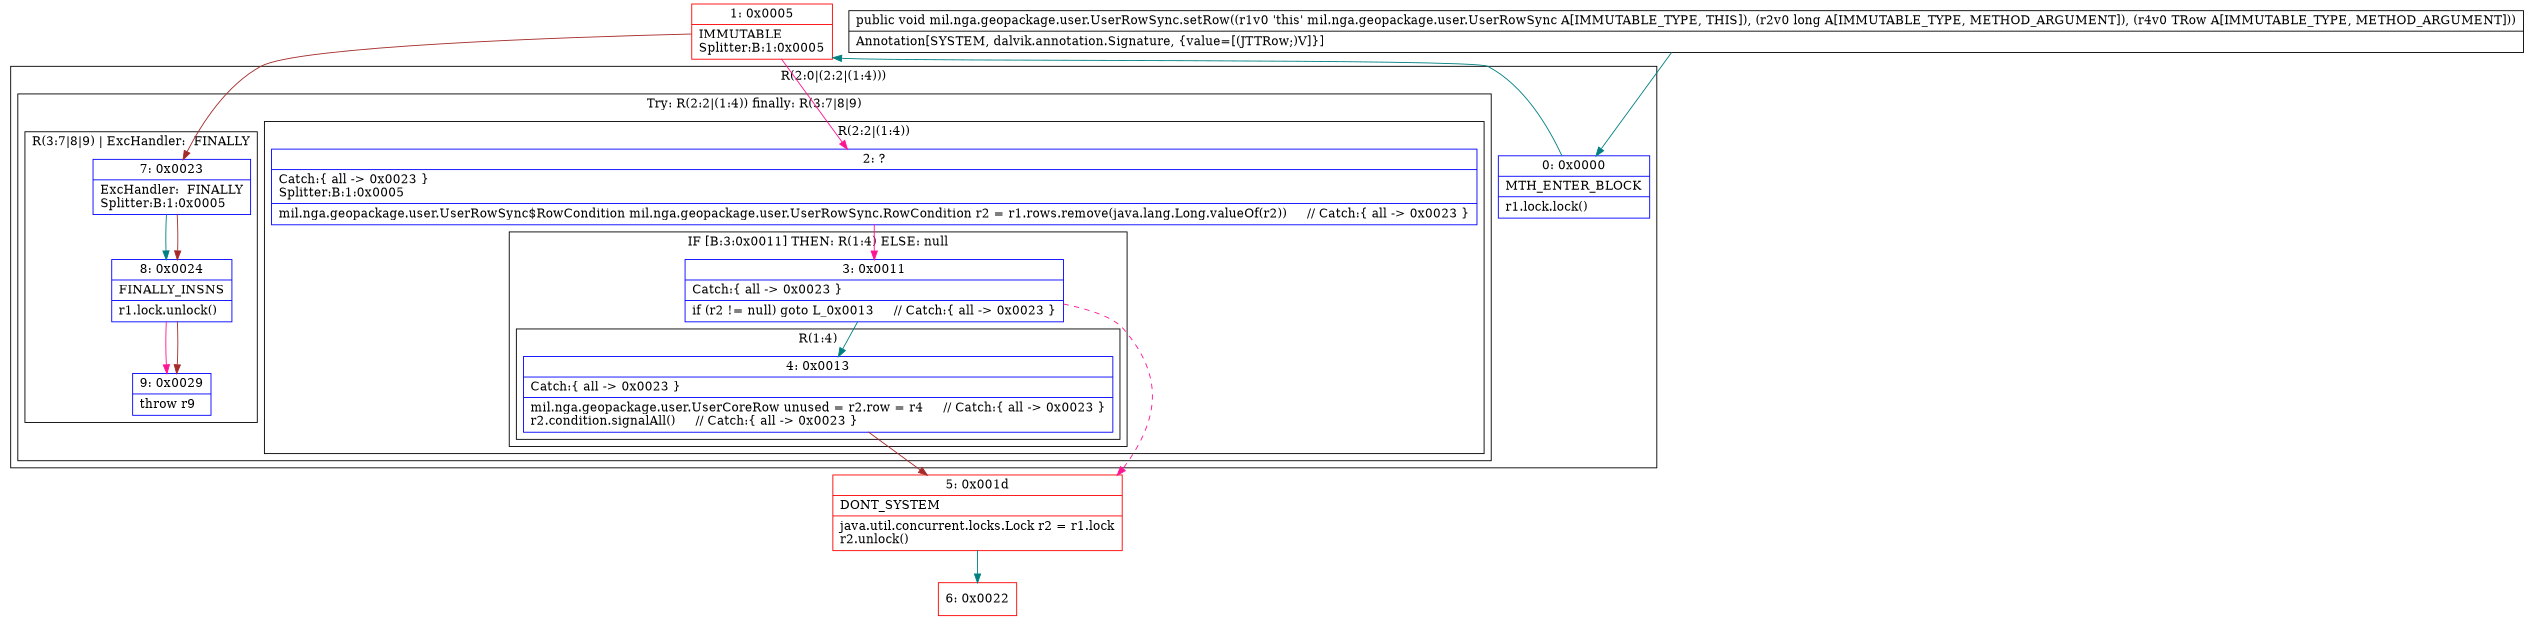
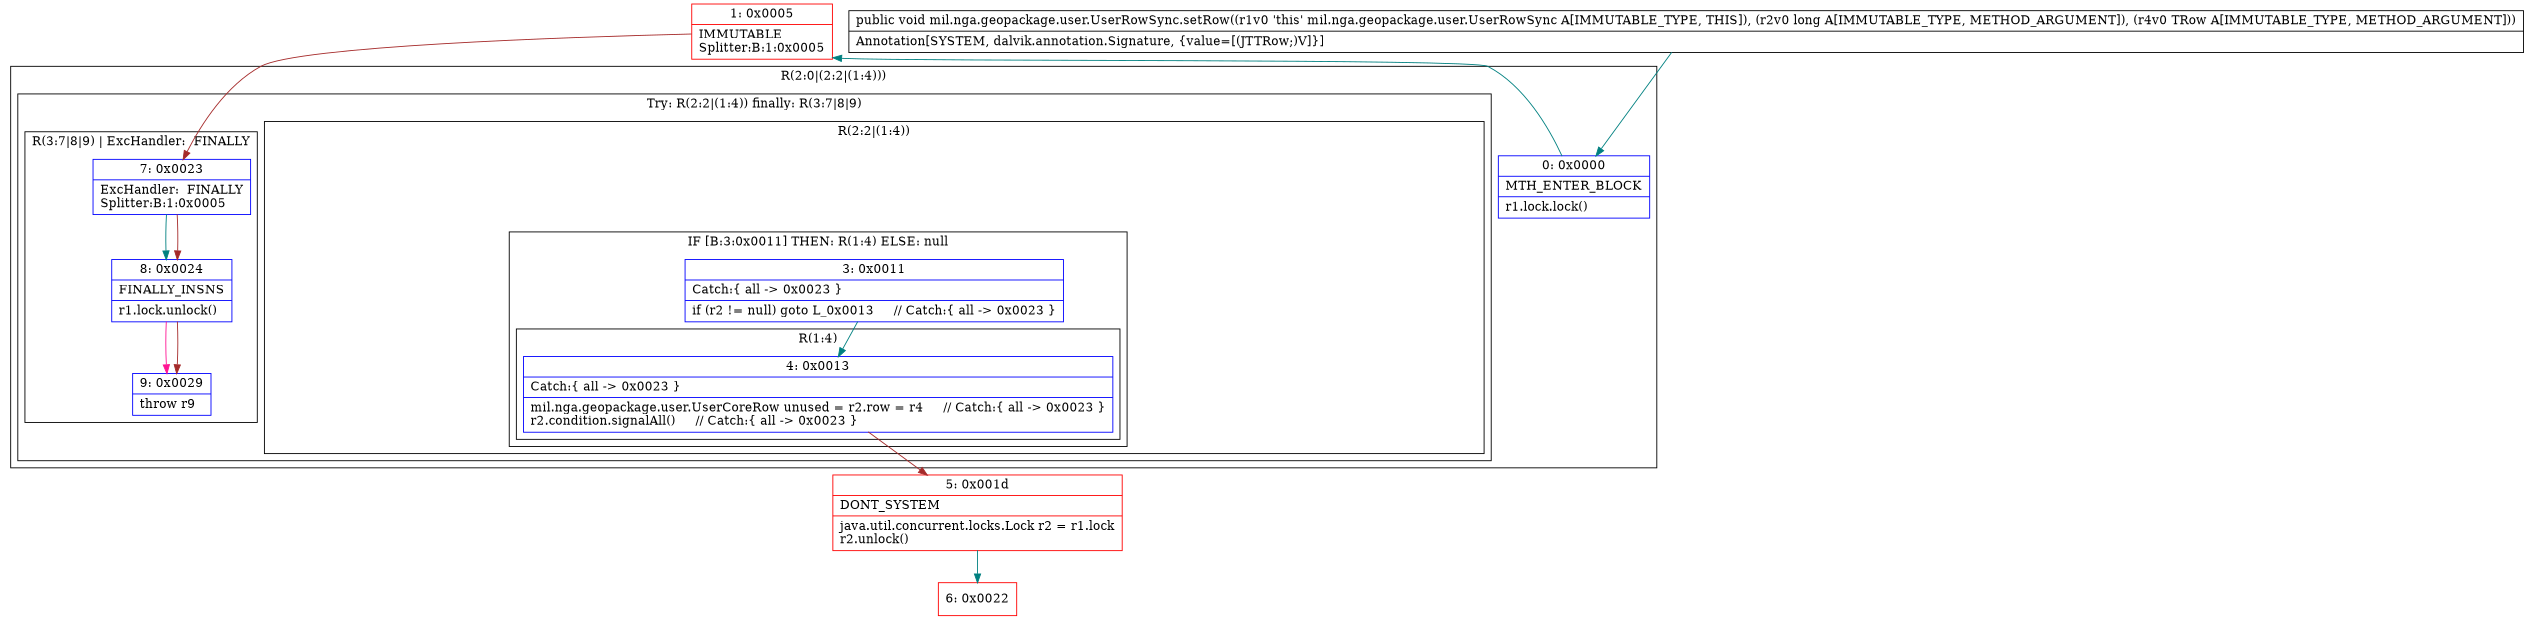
node "2: ?": removed
edge "3: 0x0011" -> "5: 0x001d": removed
